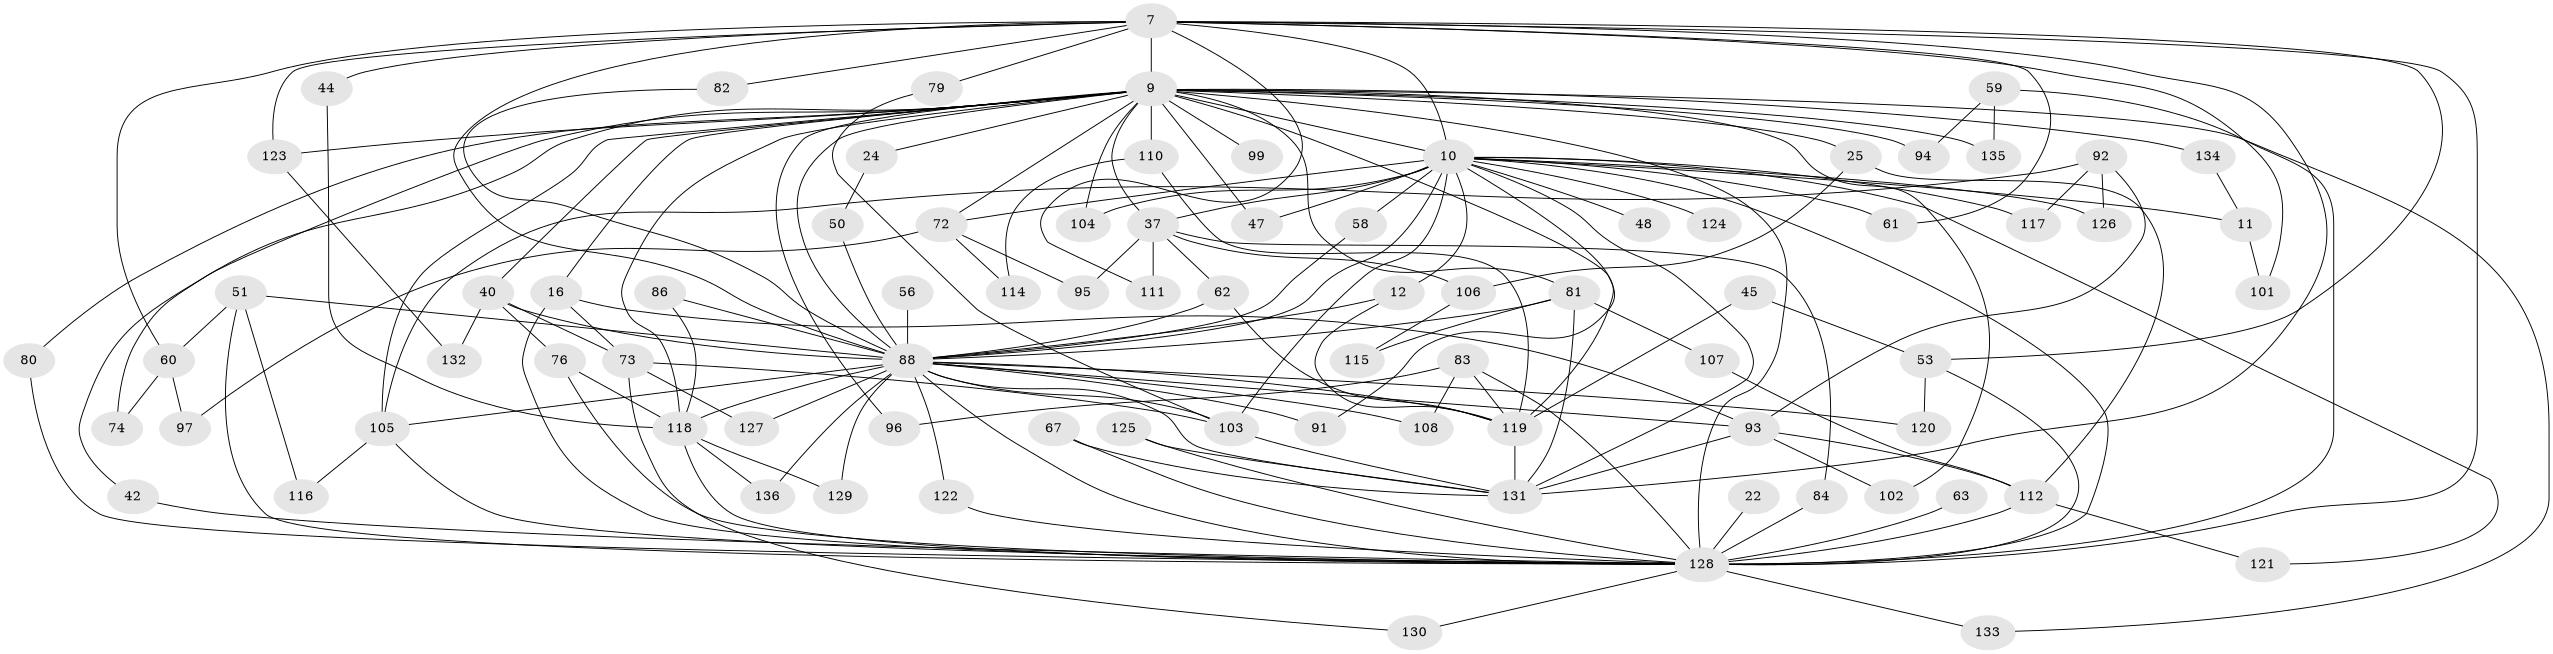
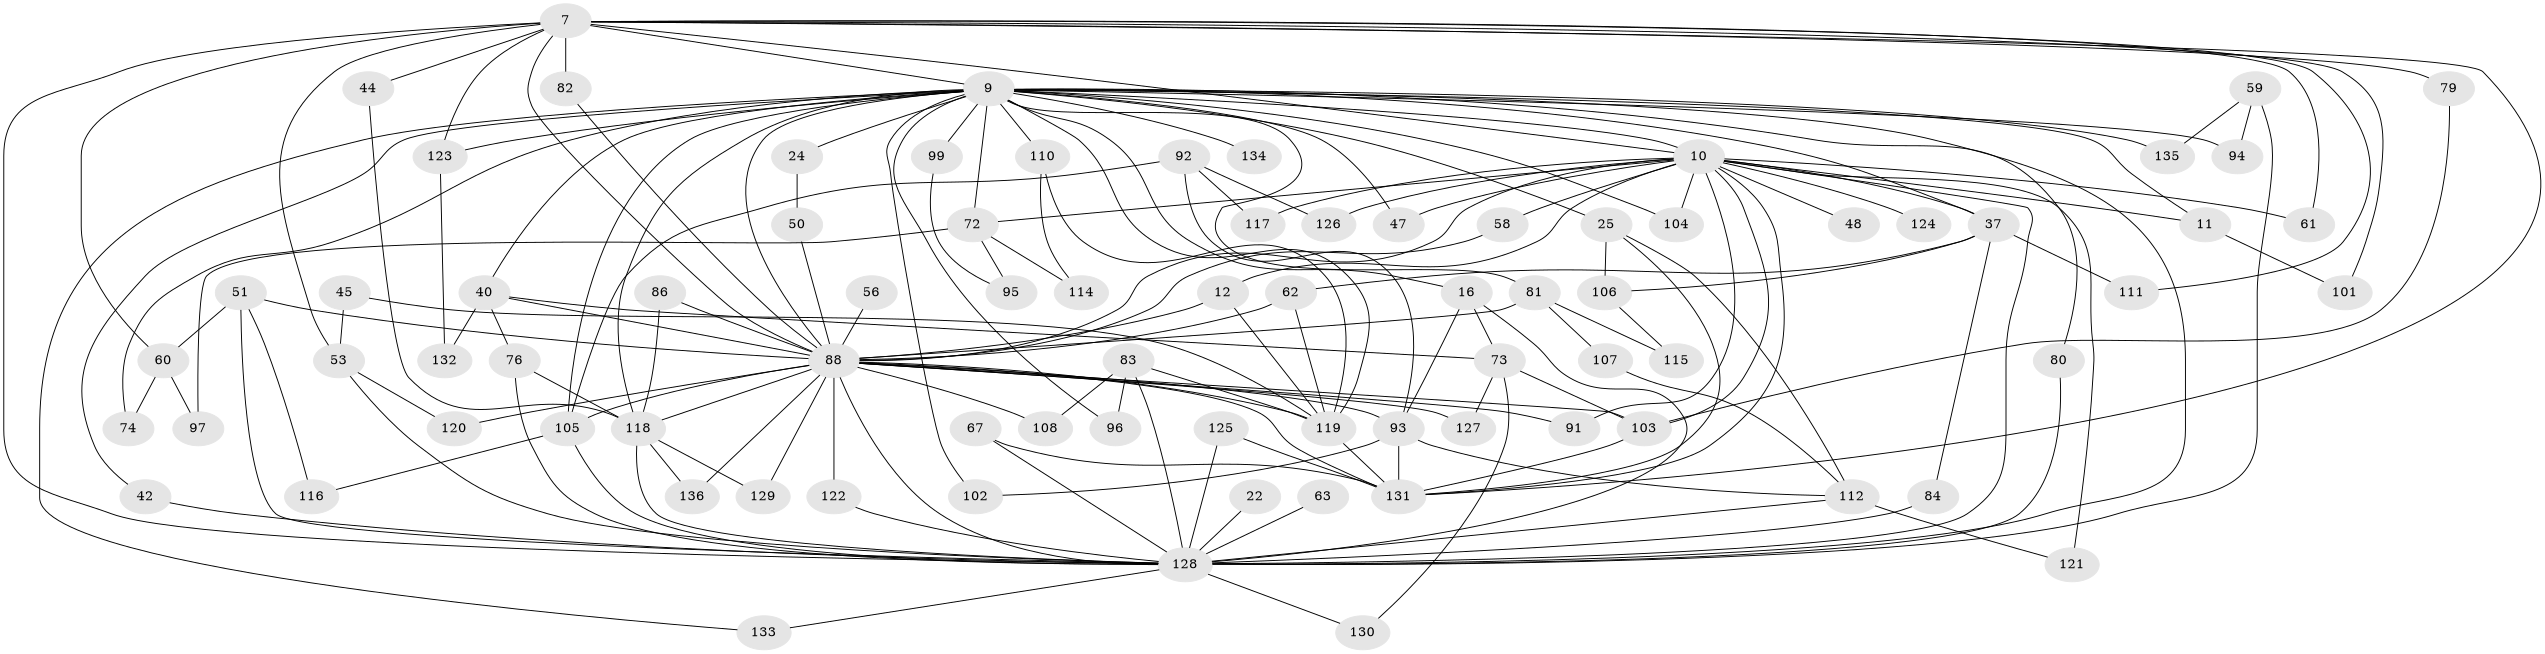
edge "134" -- "11": now "9" -- "11"
edge "37" -- "95": now "99" -- "95"
edge "81" -- "131": now "25" -- "131"
